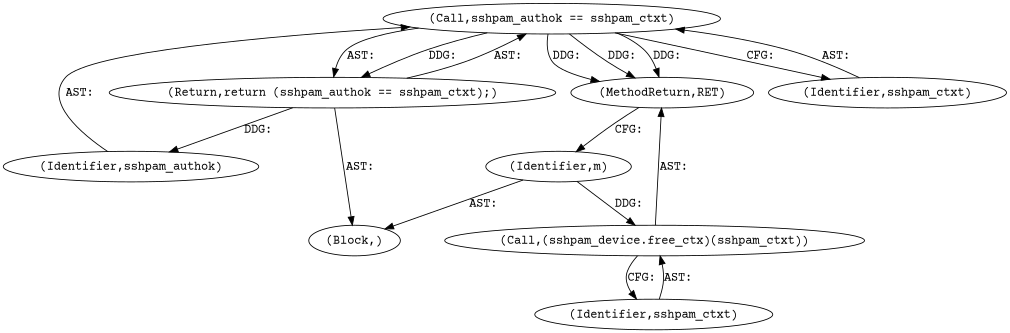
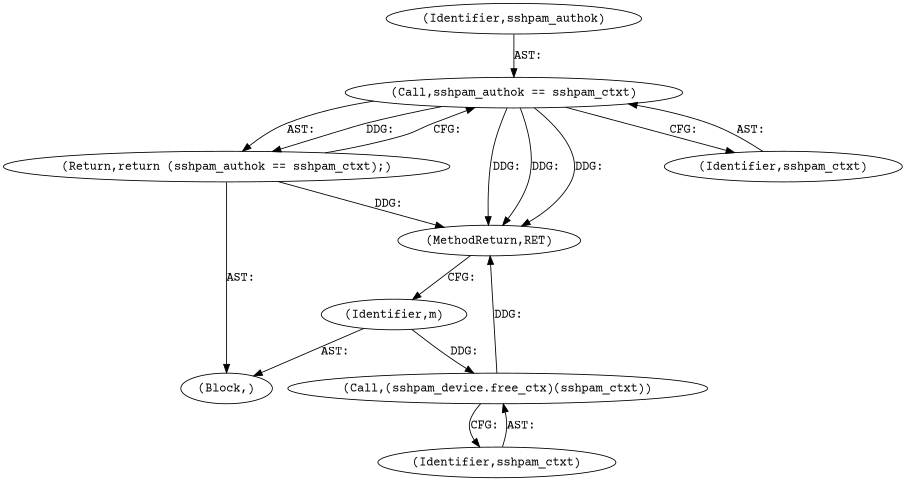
edge "(Return,return (sshpam_authok == sshpam_ctxt);)" -> "(Call,sshpam_authok == sshpam_ctxt)": label "AST: " -> "CFG: "
edge "(Return,return (sshpam_authok == sshpam_ctxt);)" -> "(Identifier,sshpam_authok)": now "(Return,return (sshpam_authok == sshpam_ctxt);)" -> "(MethodReturn,RET)"
edge "(Call,(sshpam_device.free_ctx)(sshpam_ctxt))" -> "(MethodReturn,RET)": label "AST: " -> "DDG: "
